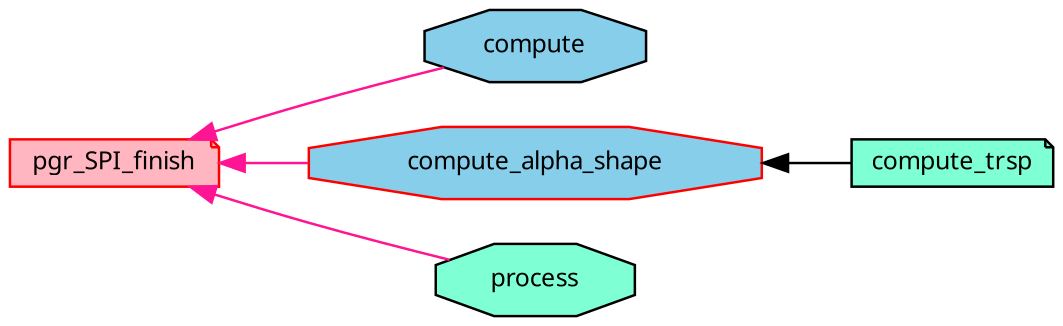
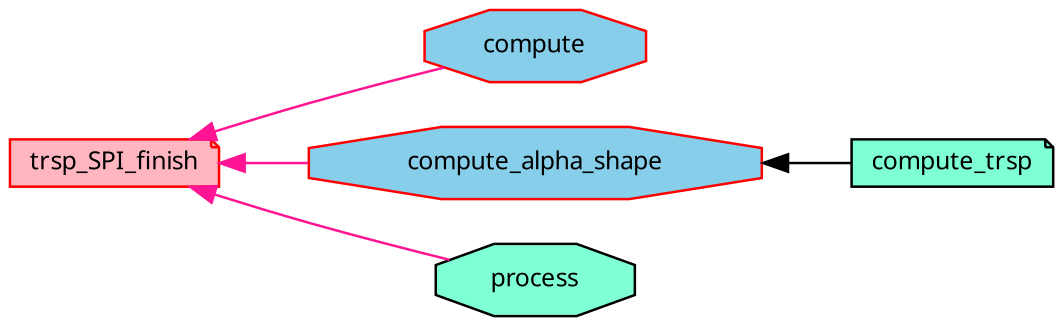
node "compute": color black -> red
node "pgr_SPI_finish": label "pgr_SPI_finish" -> "trsp_SPI_finish"
